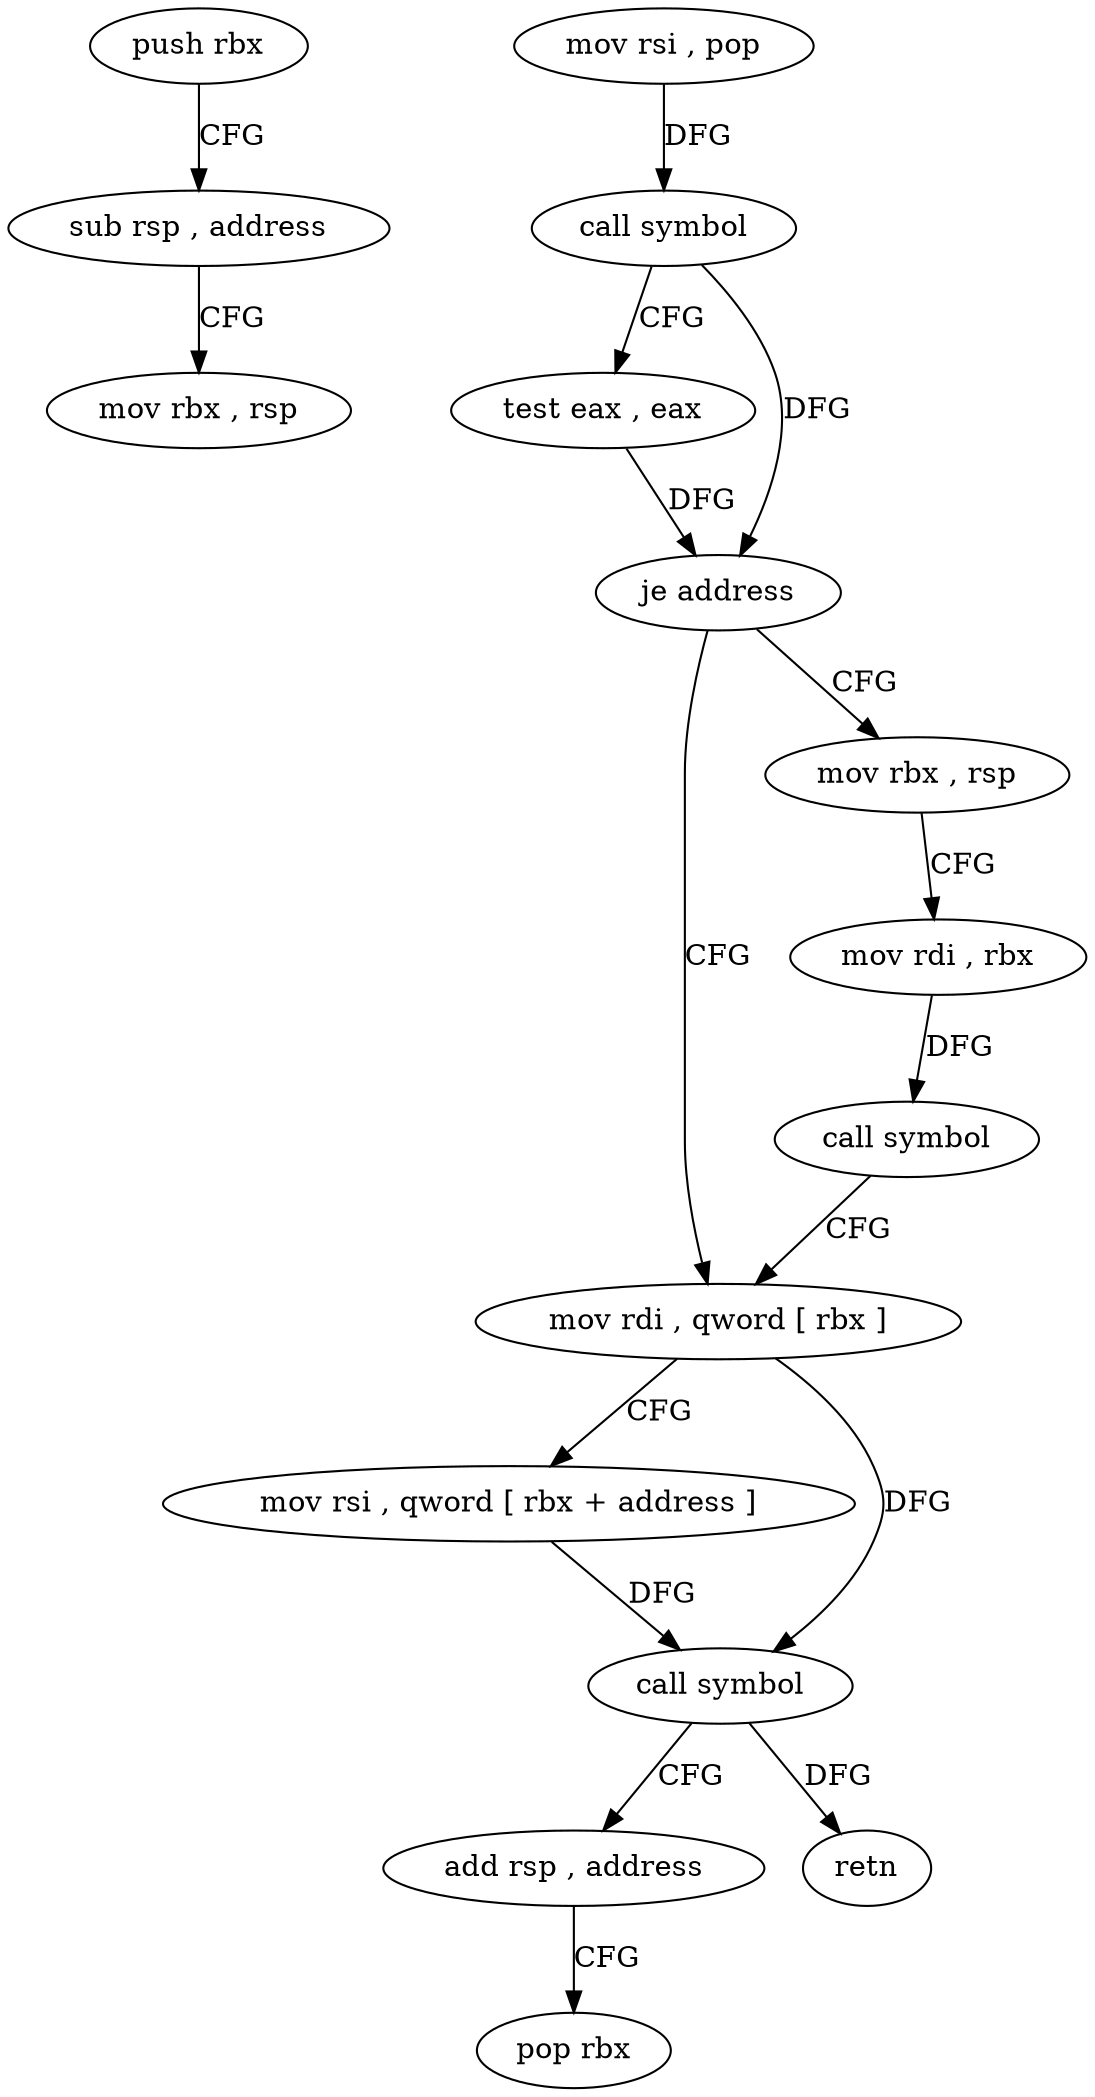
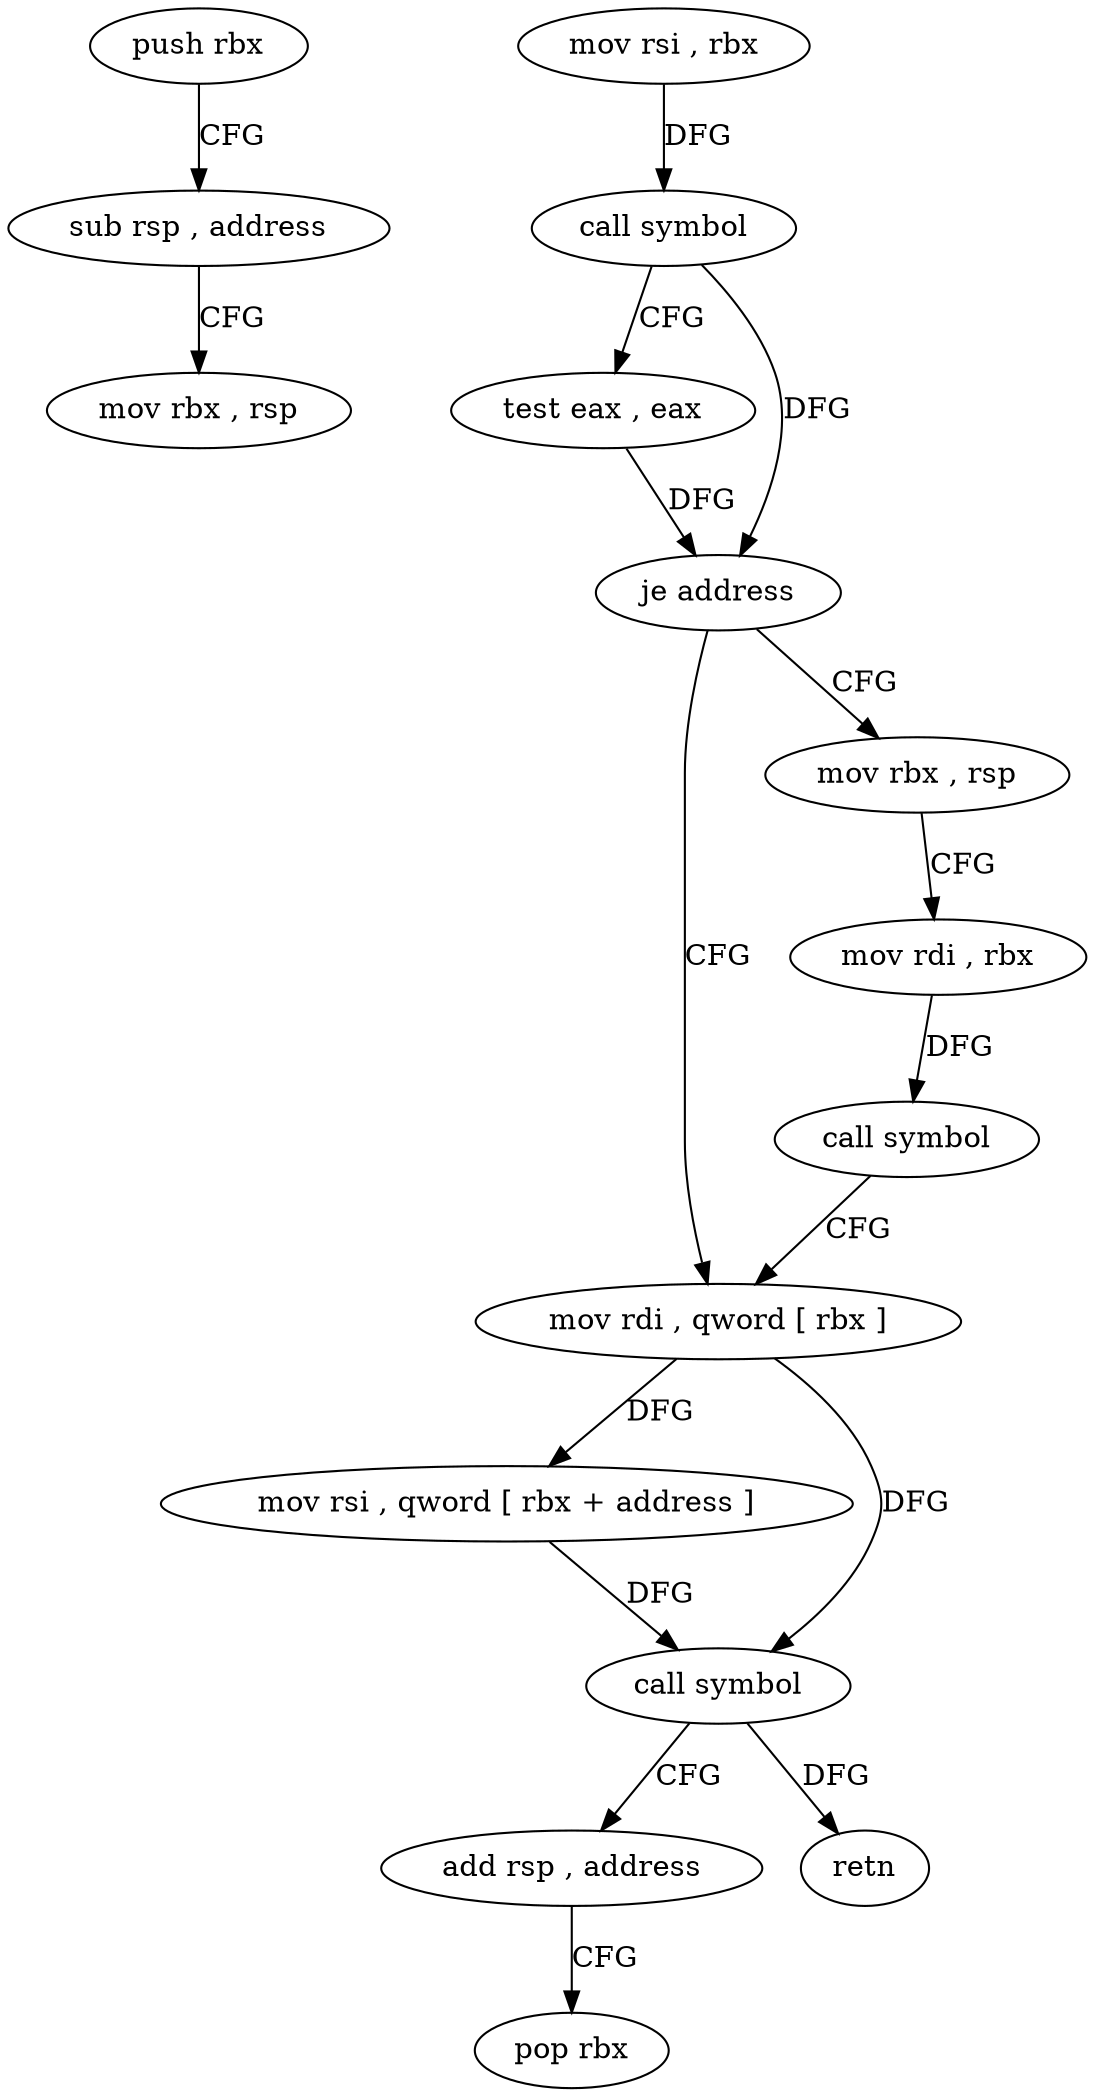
node "mov rsi , pop": label "mov rsi , pop" -> "mov rsi , rbx"
edge "mov rdi , qword [ rbx ]" -> "mov rsi , qword [ rbx + address ]": label "CFG" -> "DFG"
